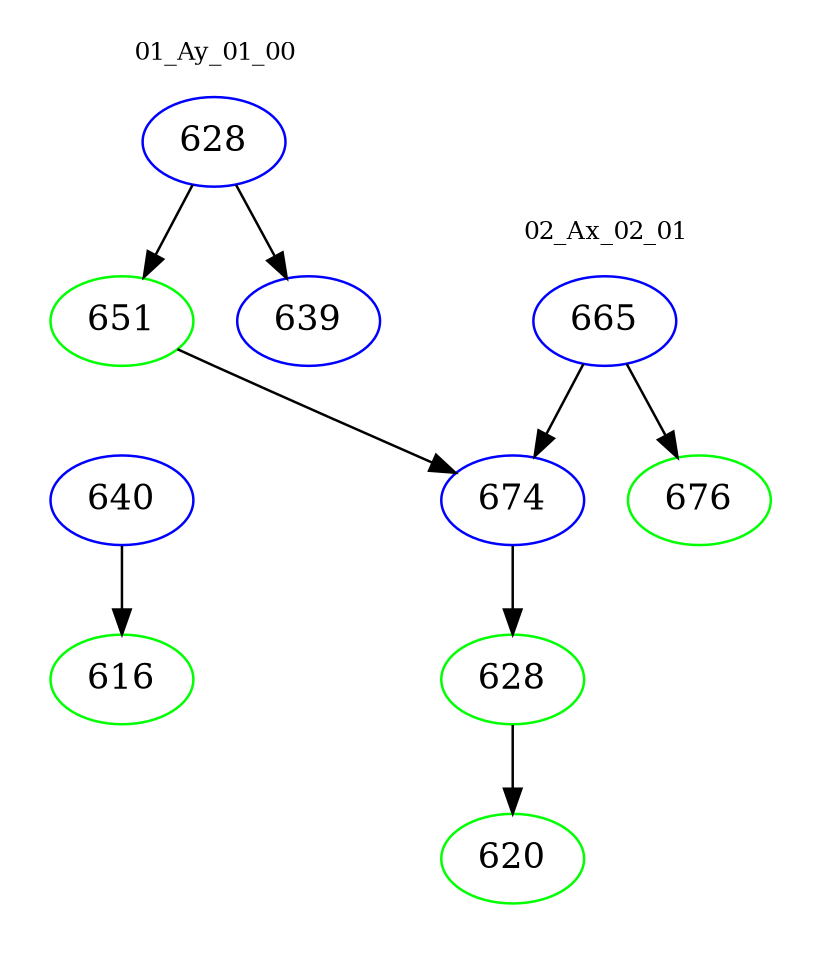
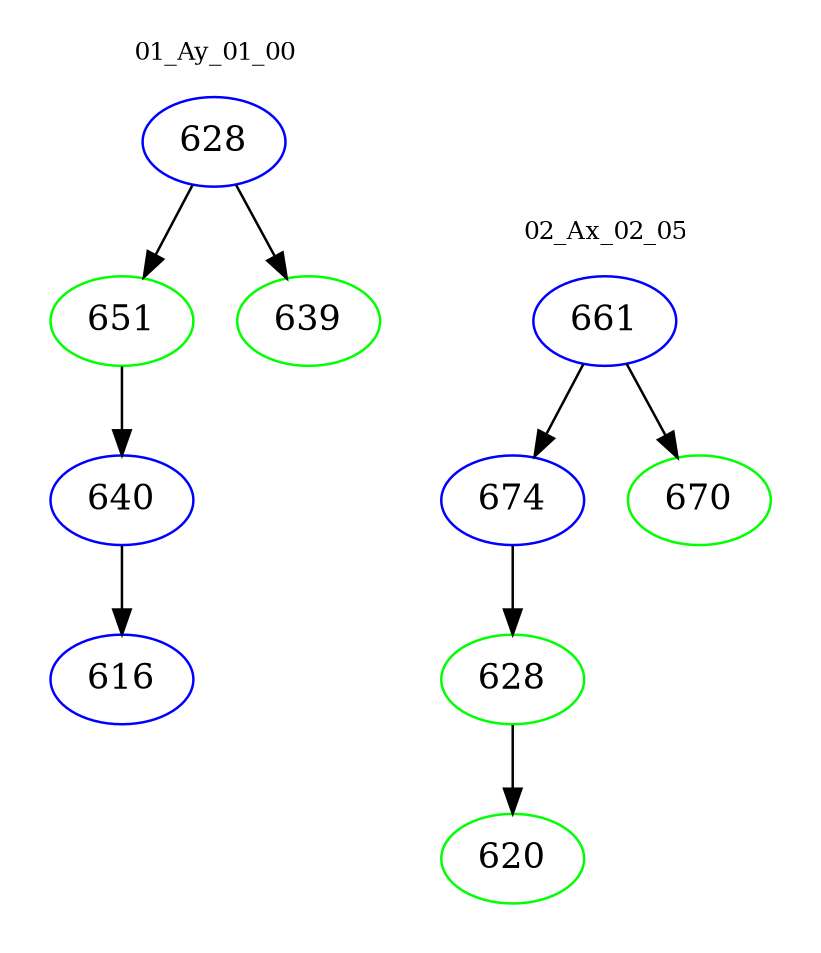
cluster "02_Ax_02_01": label "02_Ax_02_01" -> "02_Ax_02_05"
node "639": color blue -> green
node "665": label "665" -> "661"
edge "651" -> "674": now "651" -> "640"
node "676": label "676" -> "670"
node "616": color green -> blue
